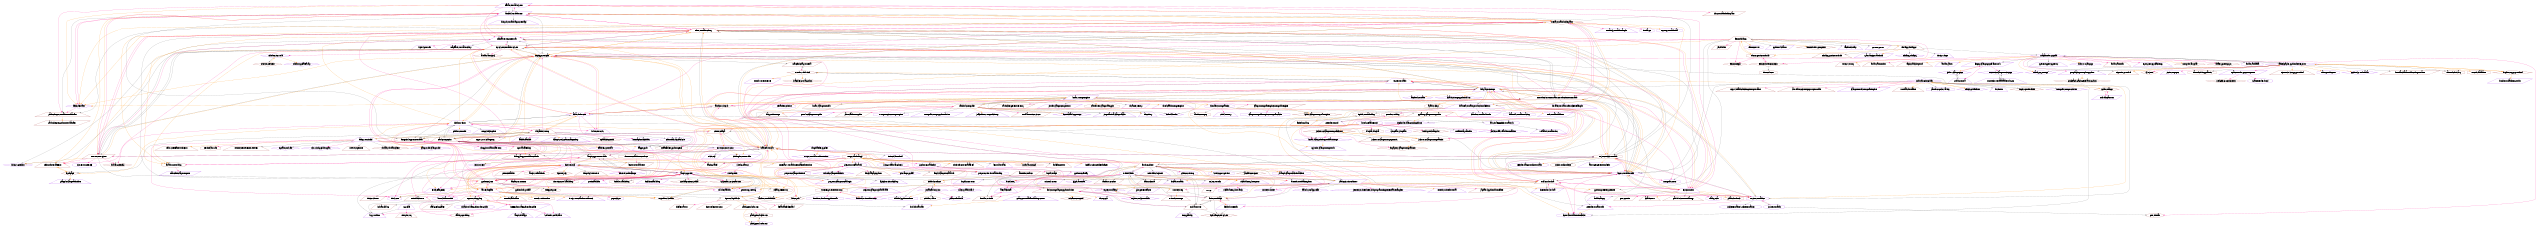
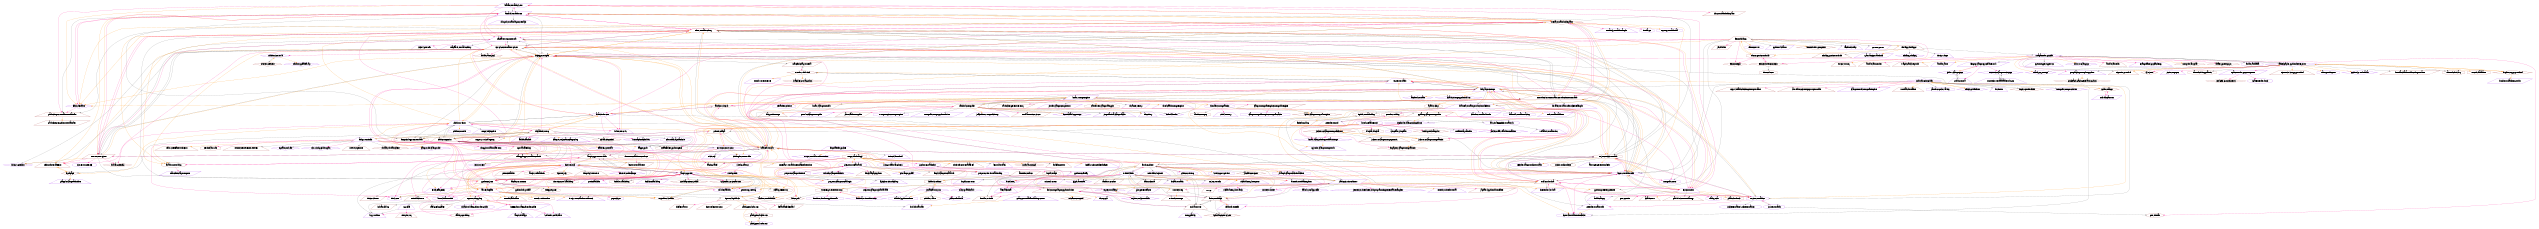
node "PyMySQL/grpcalchemy": label "PyMySQL/grpcalchemy" -> "GuangTianLi/grpcalchemy"
